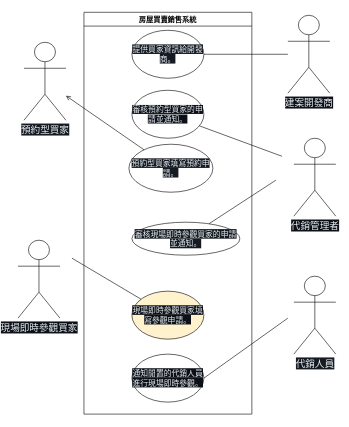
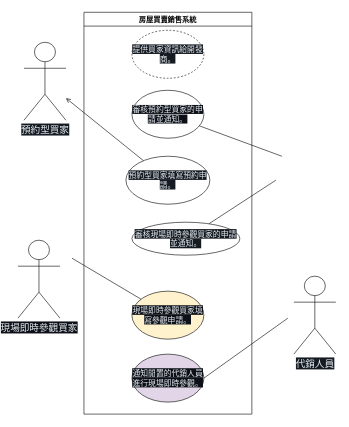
node "提供買家資訊給開發商。": style solid -> dashed
edge "提供買家資訊給開發商。" -- "建案開發商": removed
node "建案開發商": removed
node "預約型買家填寫預約申請。": moved (171, 168) -> (168, 180)
node "代銷管理者": removed
node "通知閒置的代銷人員進行現場即時參觀。": fillcolor #ffffff -> #e1d5e7
